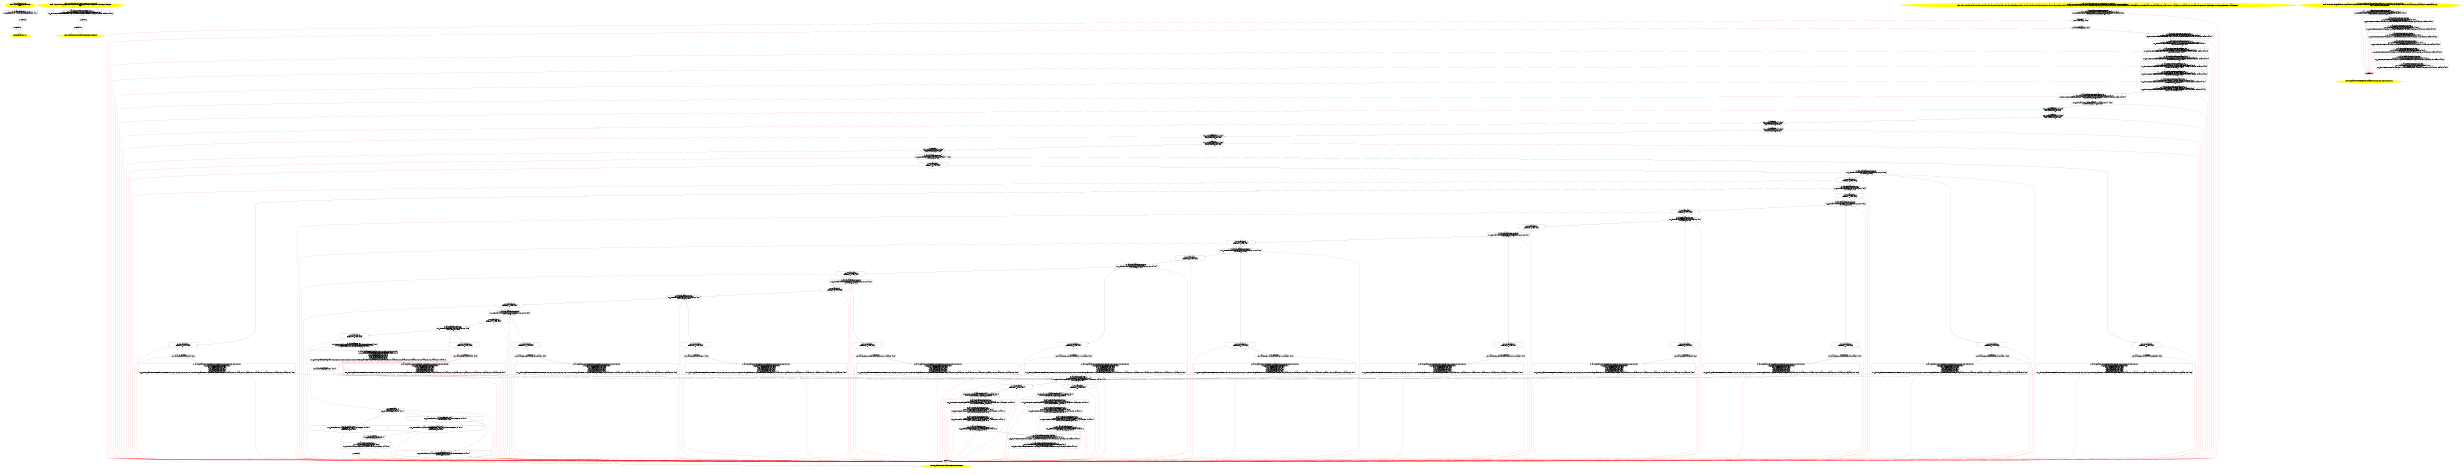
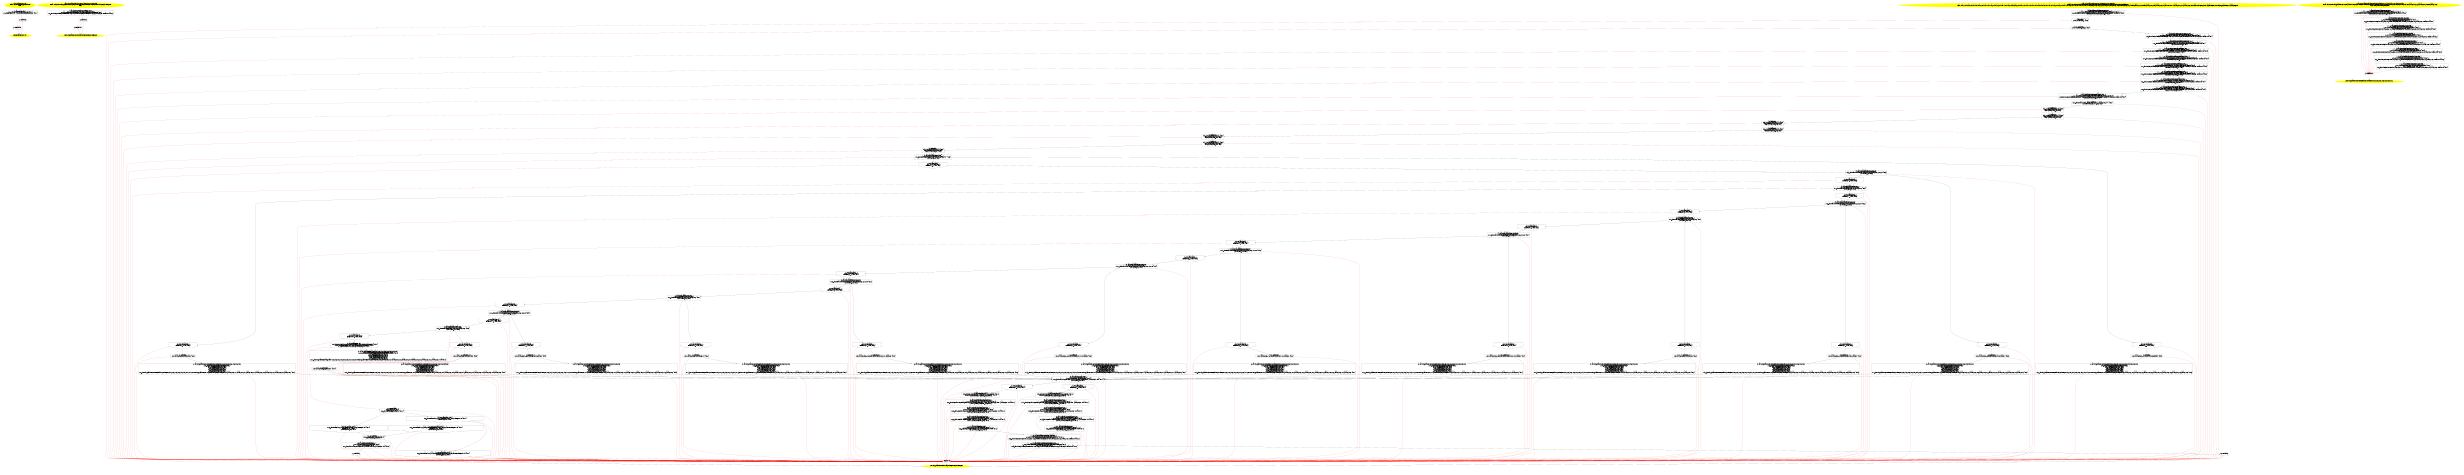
node "105:  method_body": added
